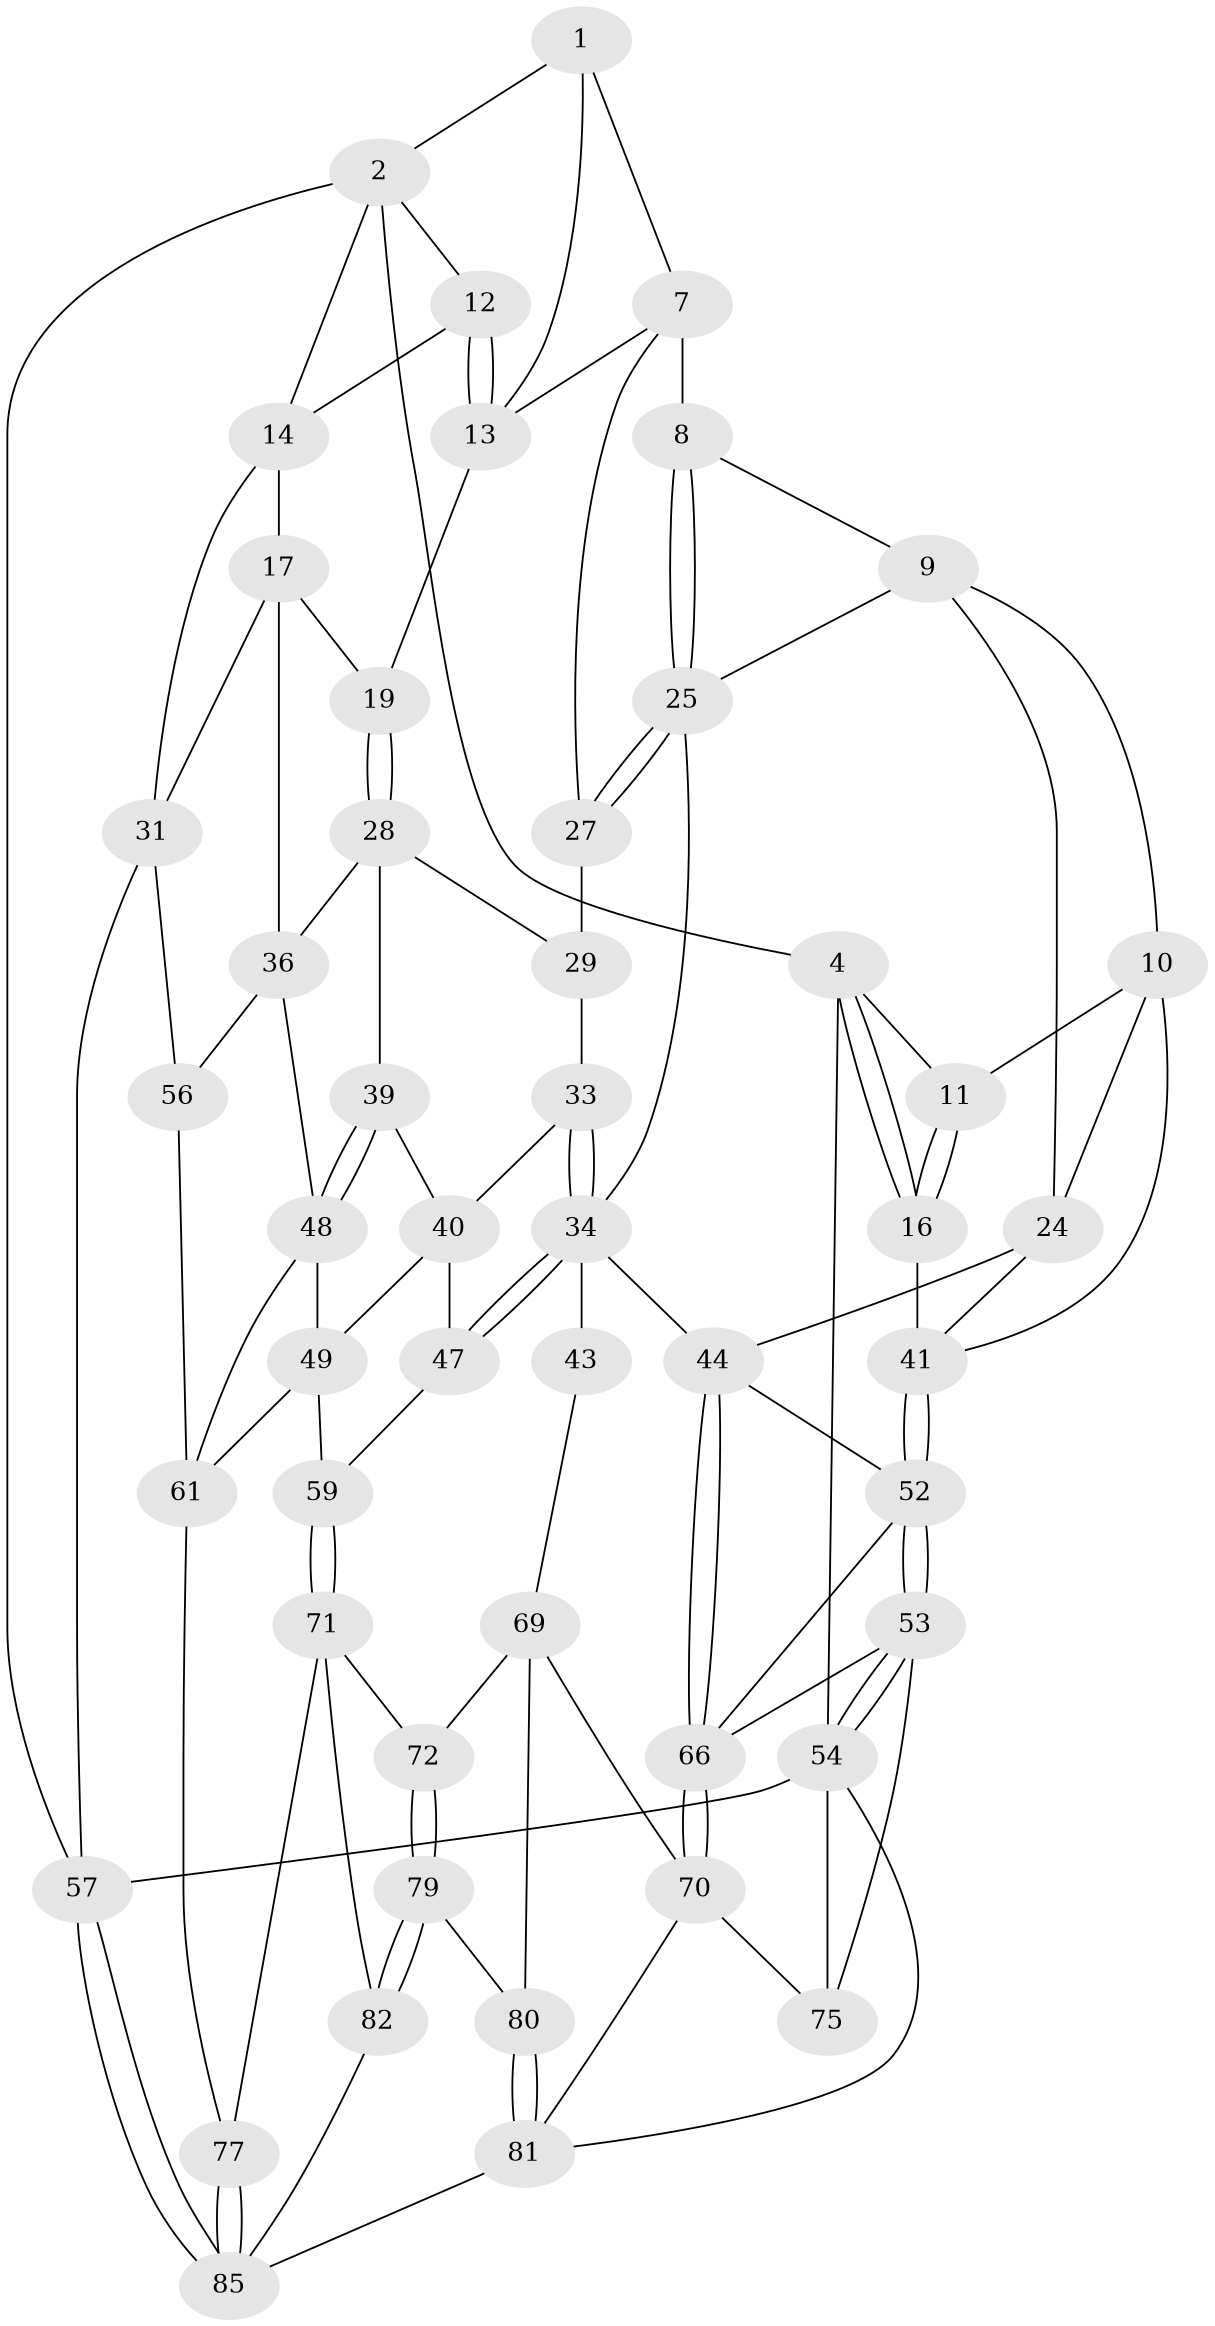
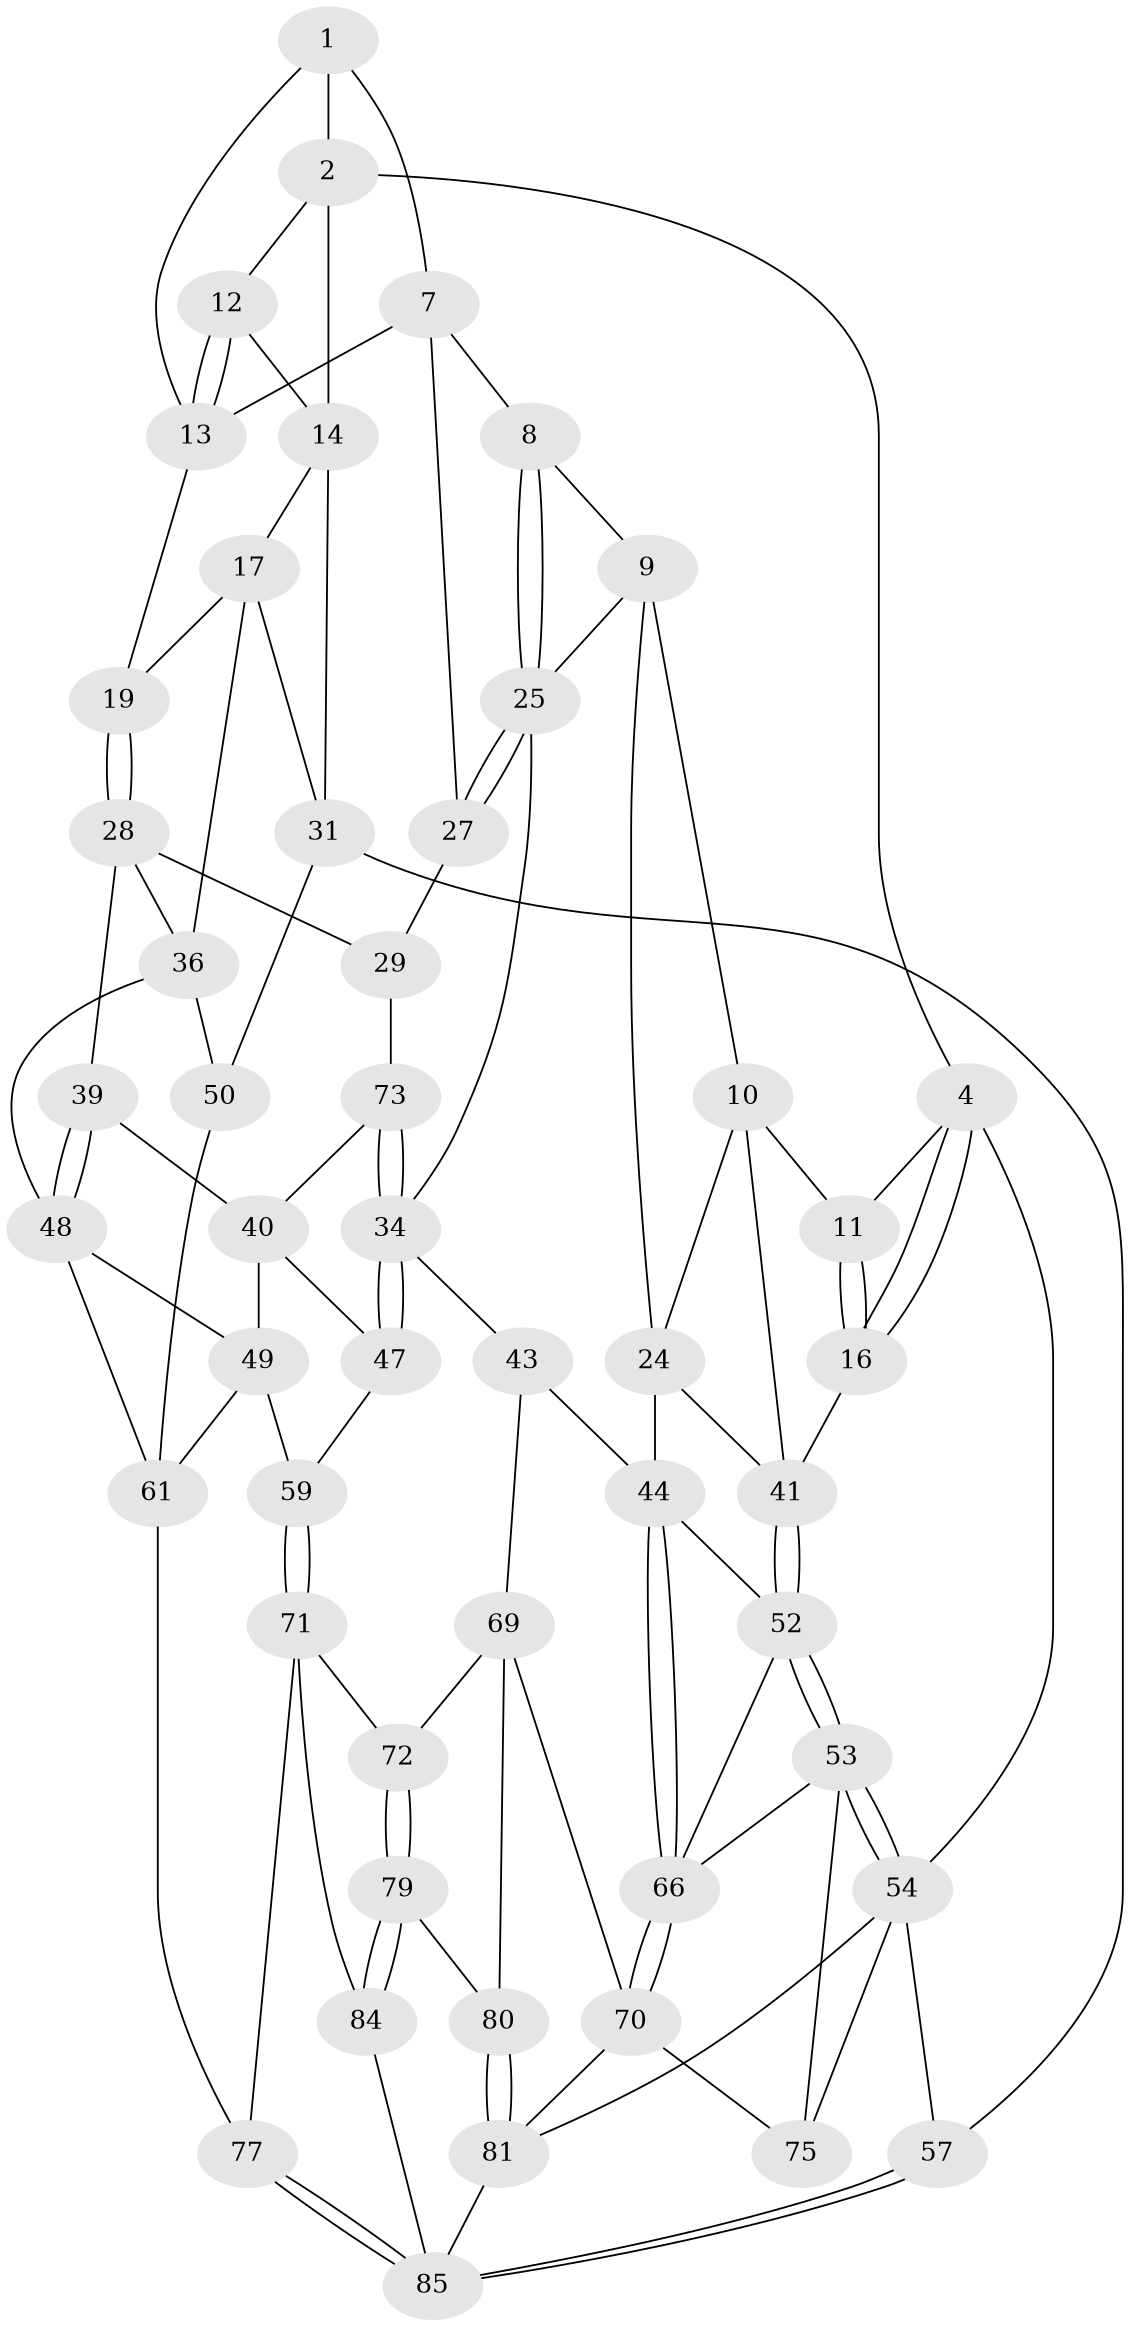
edge "2" -- "57": removed
node "56": label "56" -> "50"
node "33": label "33" -> "73"
edge "34" -- "44": now "43" -- "44"
node "82": label "82" -> "84"
